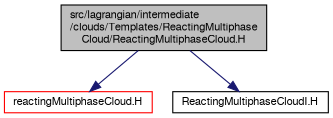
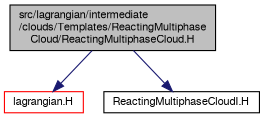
node "reactingMultiphaseCloud.H": label "reactingMultiphaseCloud.H" -> "lagrangian.H"
